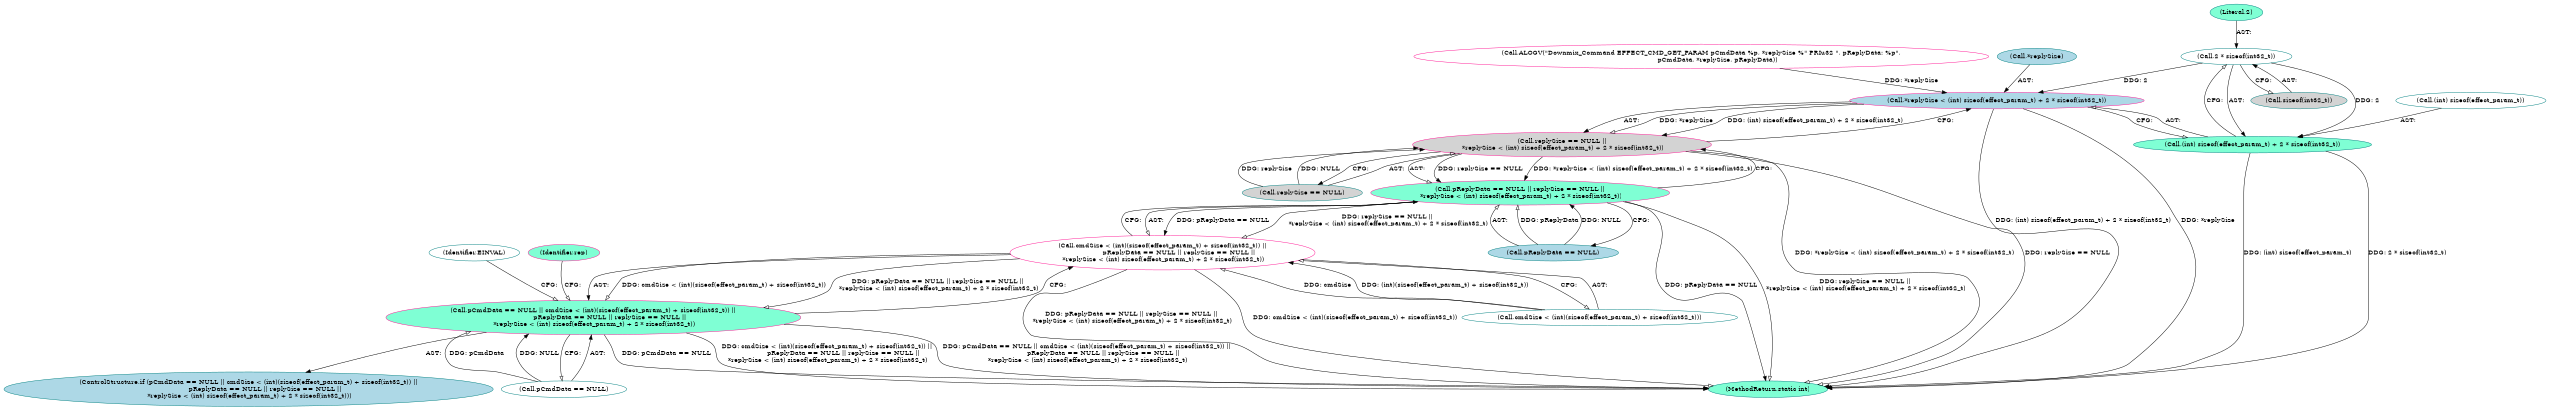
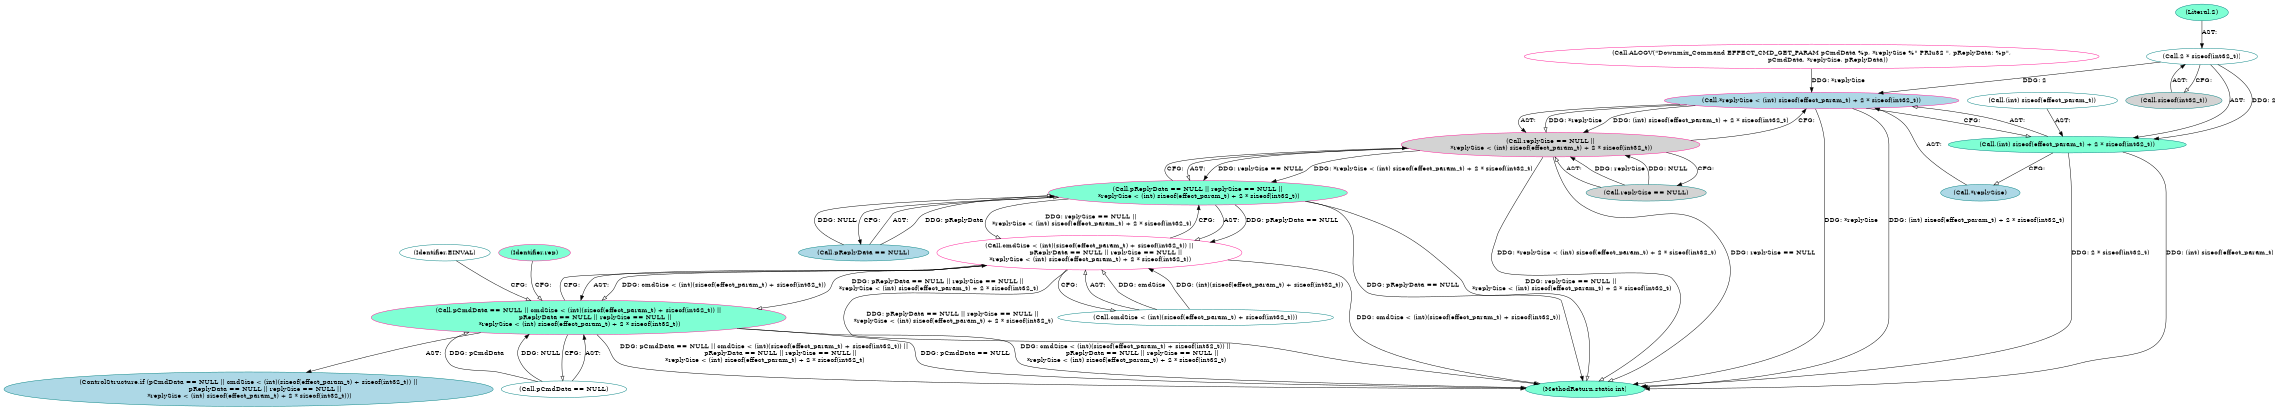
edge "(Call,(int) sizeof(effect_param_t) + 2 * sizeof(int32_t))" -> "(Call,2 * sizeof(int32_t))": now "(Call,(int) sizeof(effect_param_t) + 2 * sizeof(int32_t))" -> "(Call,*replySize)"
